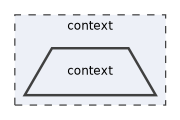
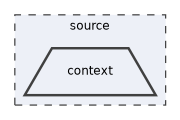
cluster "context": label "context" -> "source"
